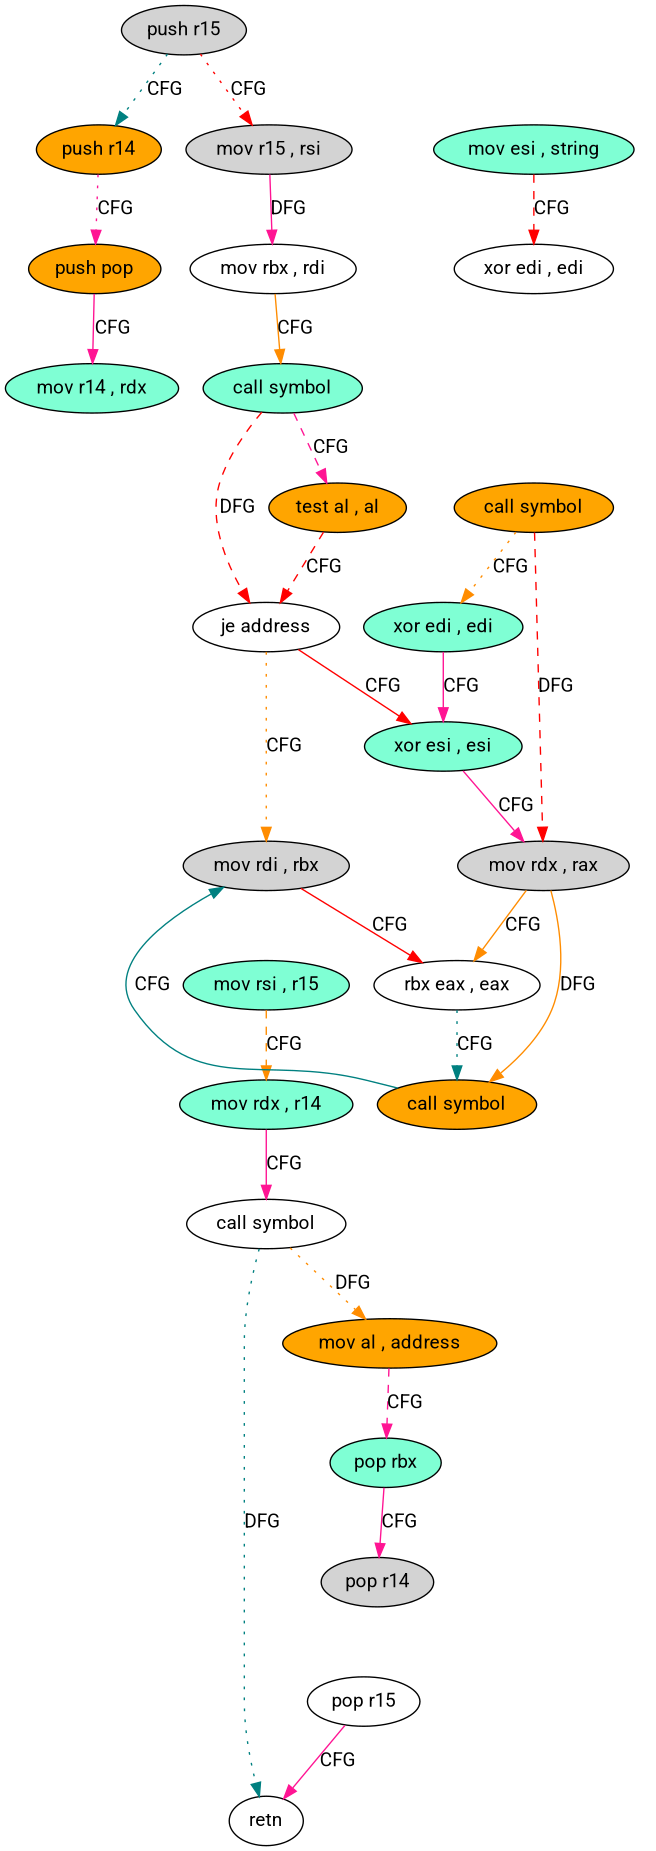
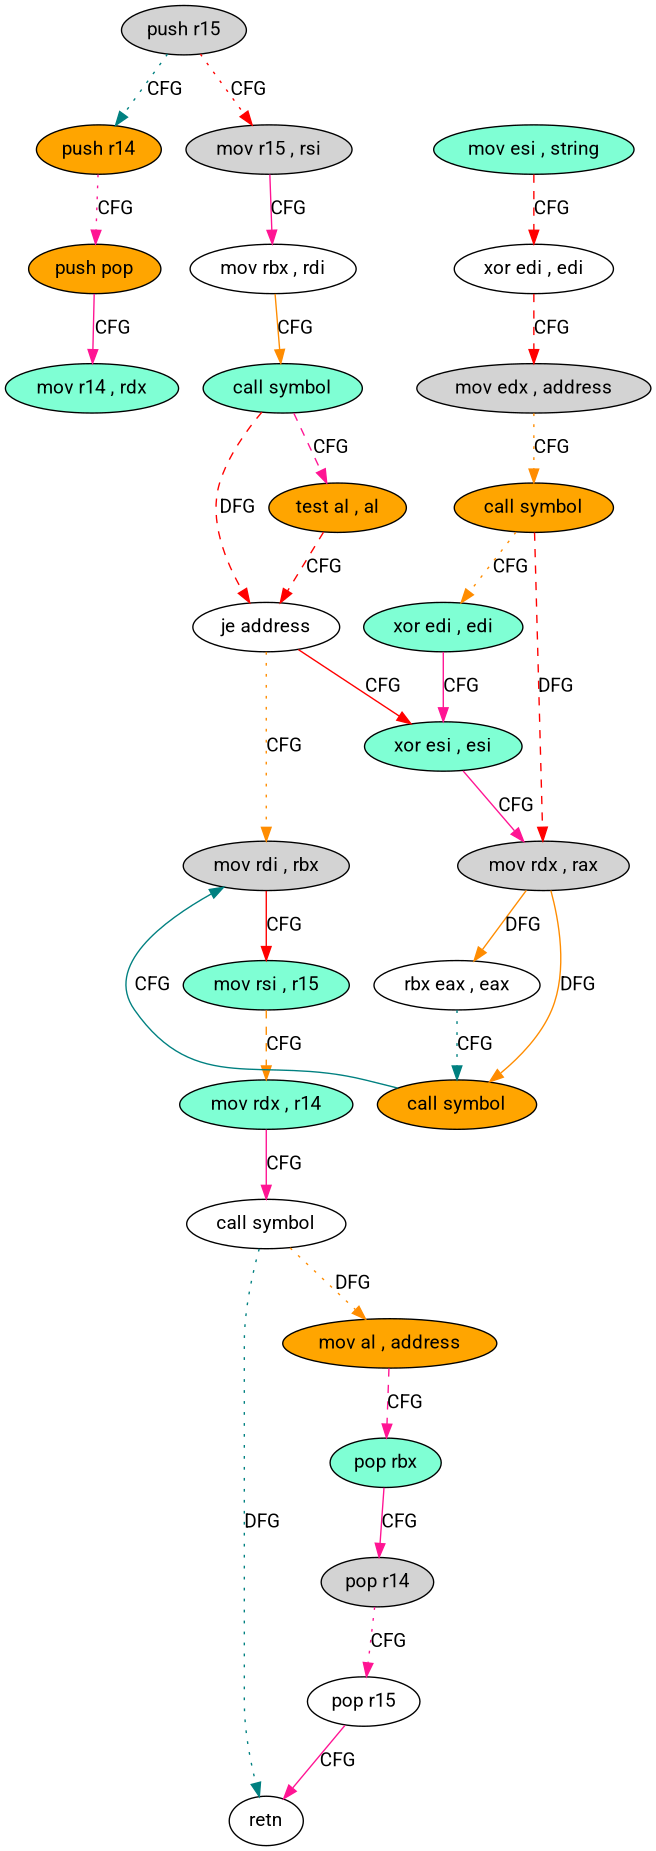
edge "mov r15 , rsi" -> "mov rbx , rdi": label "DFG" -> "CFG"
node "mov edx , address": added
edge "mov rdi , rbx" -> "rbx eax , eax": now "mov rdi , rbx" -> "mov rsi , r15"
edge "mov rdx , rax" -> "rbx eax , eax": label "CFG" -> "DFG"
edge "pop r14" -> "pop r15": added, label "CFG"
